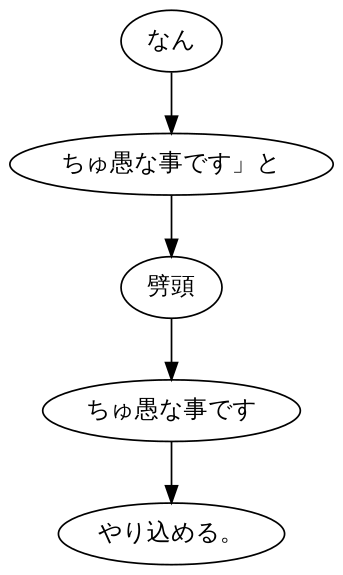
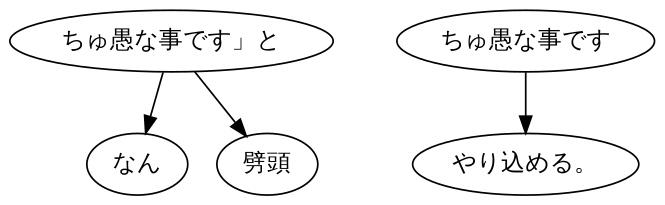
edge "なん" -> "ちゅ愚な事です」と": reversed
edge "劈頭" -> "ちゅ愚な事です": removed
